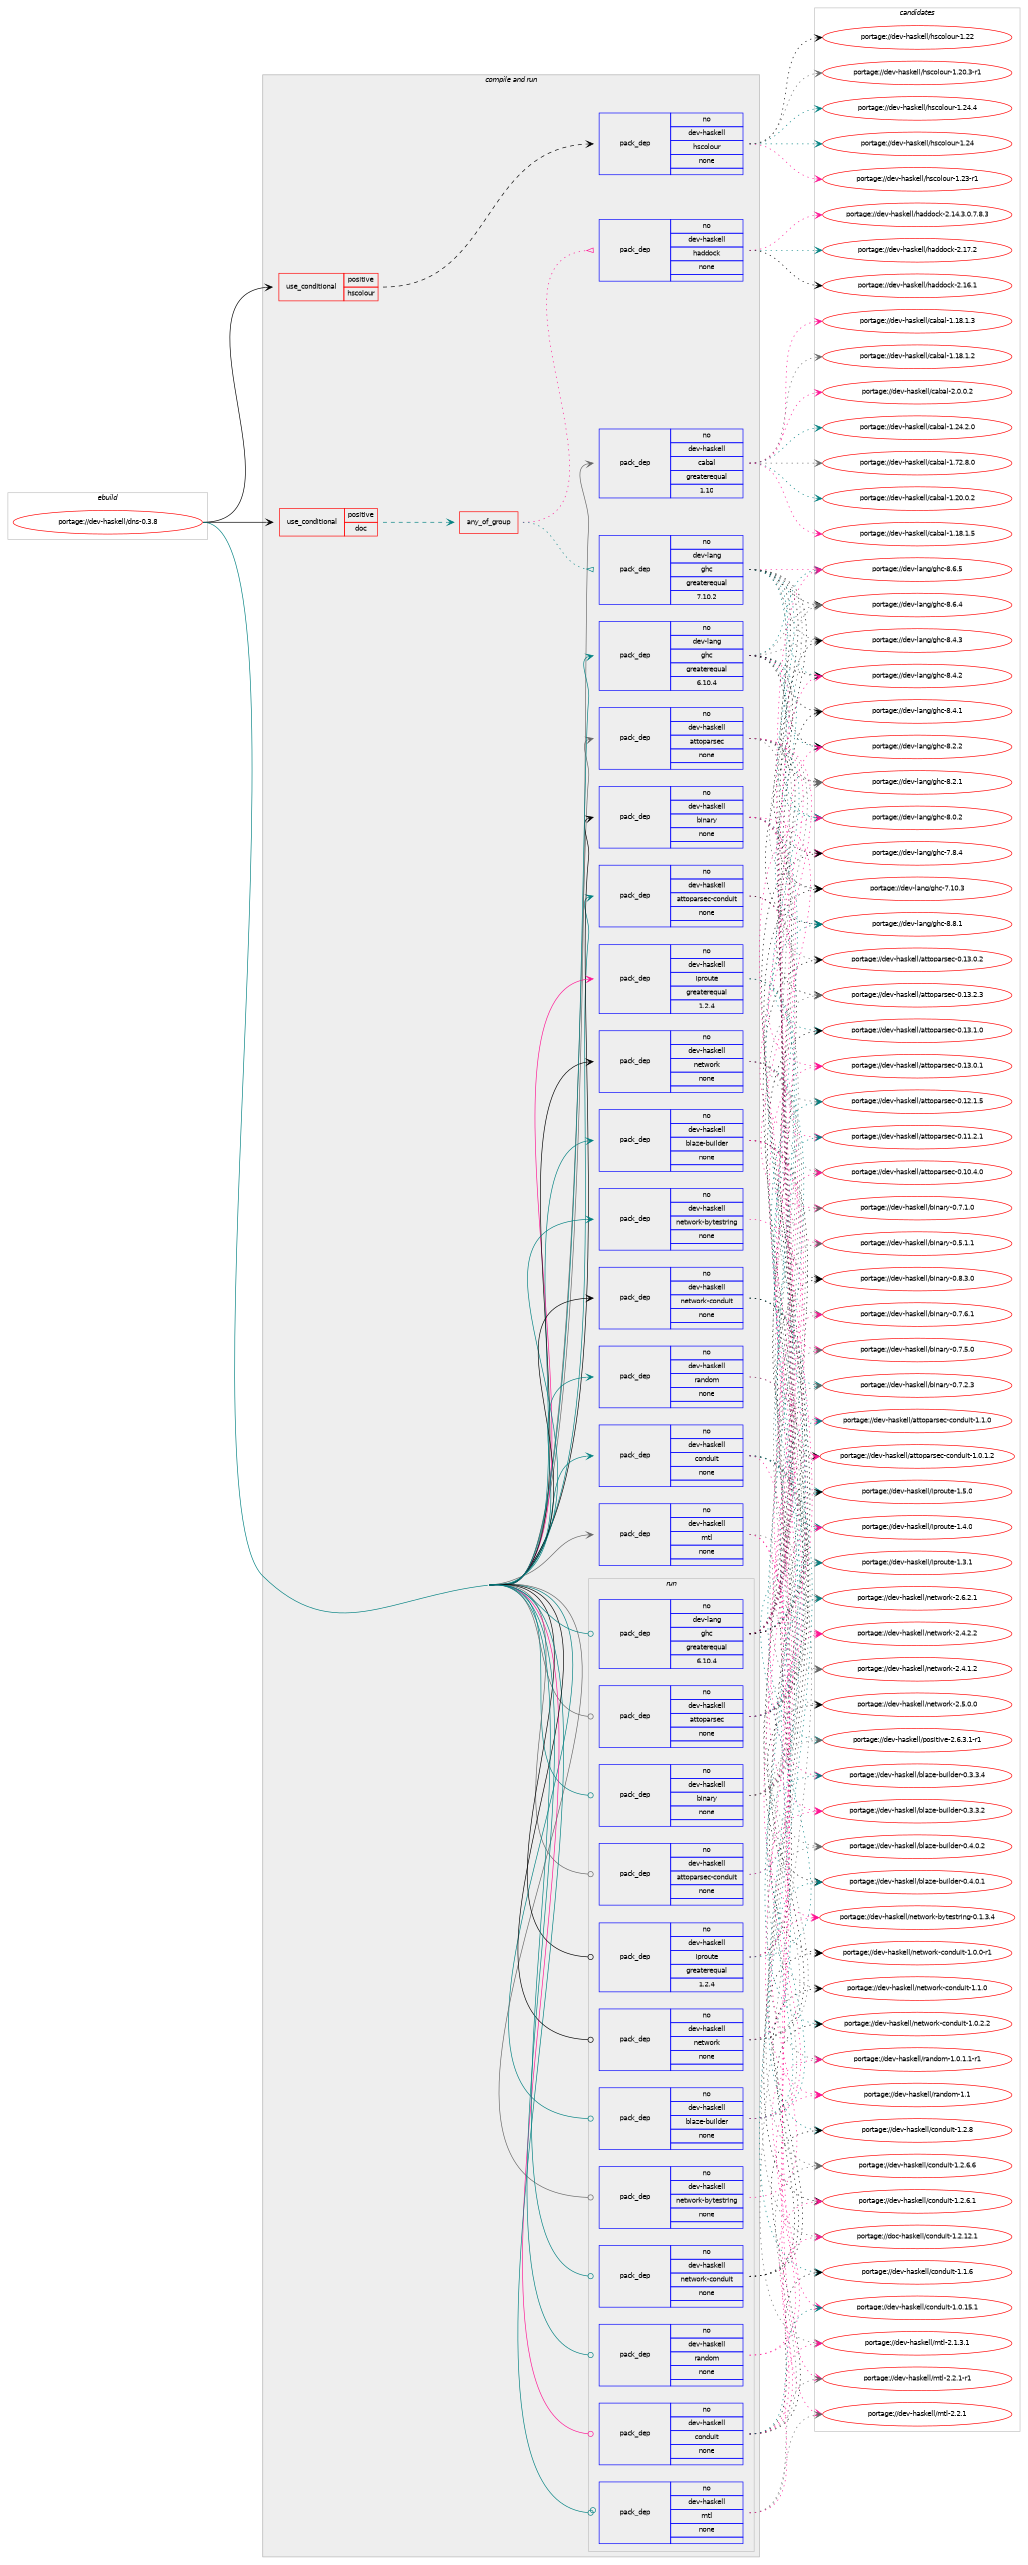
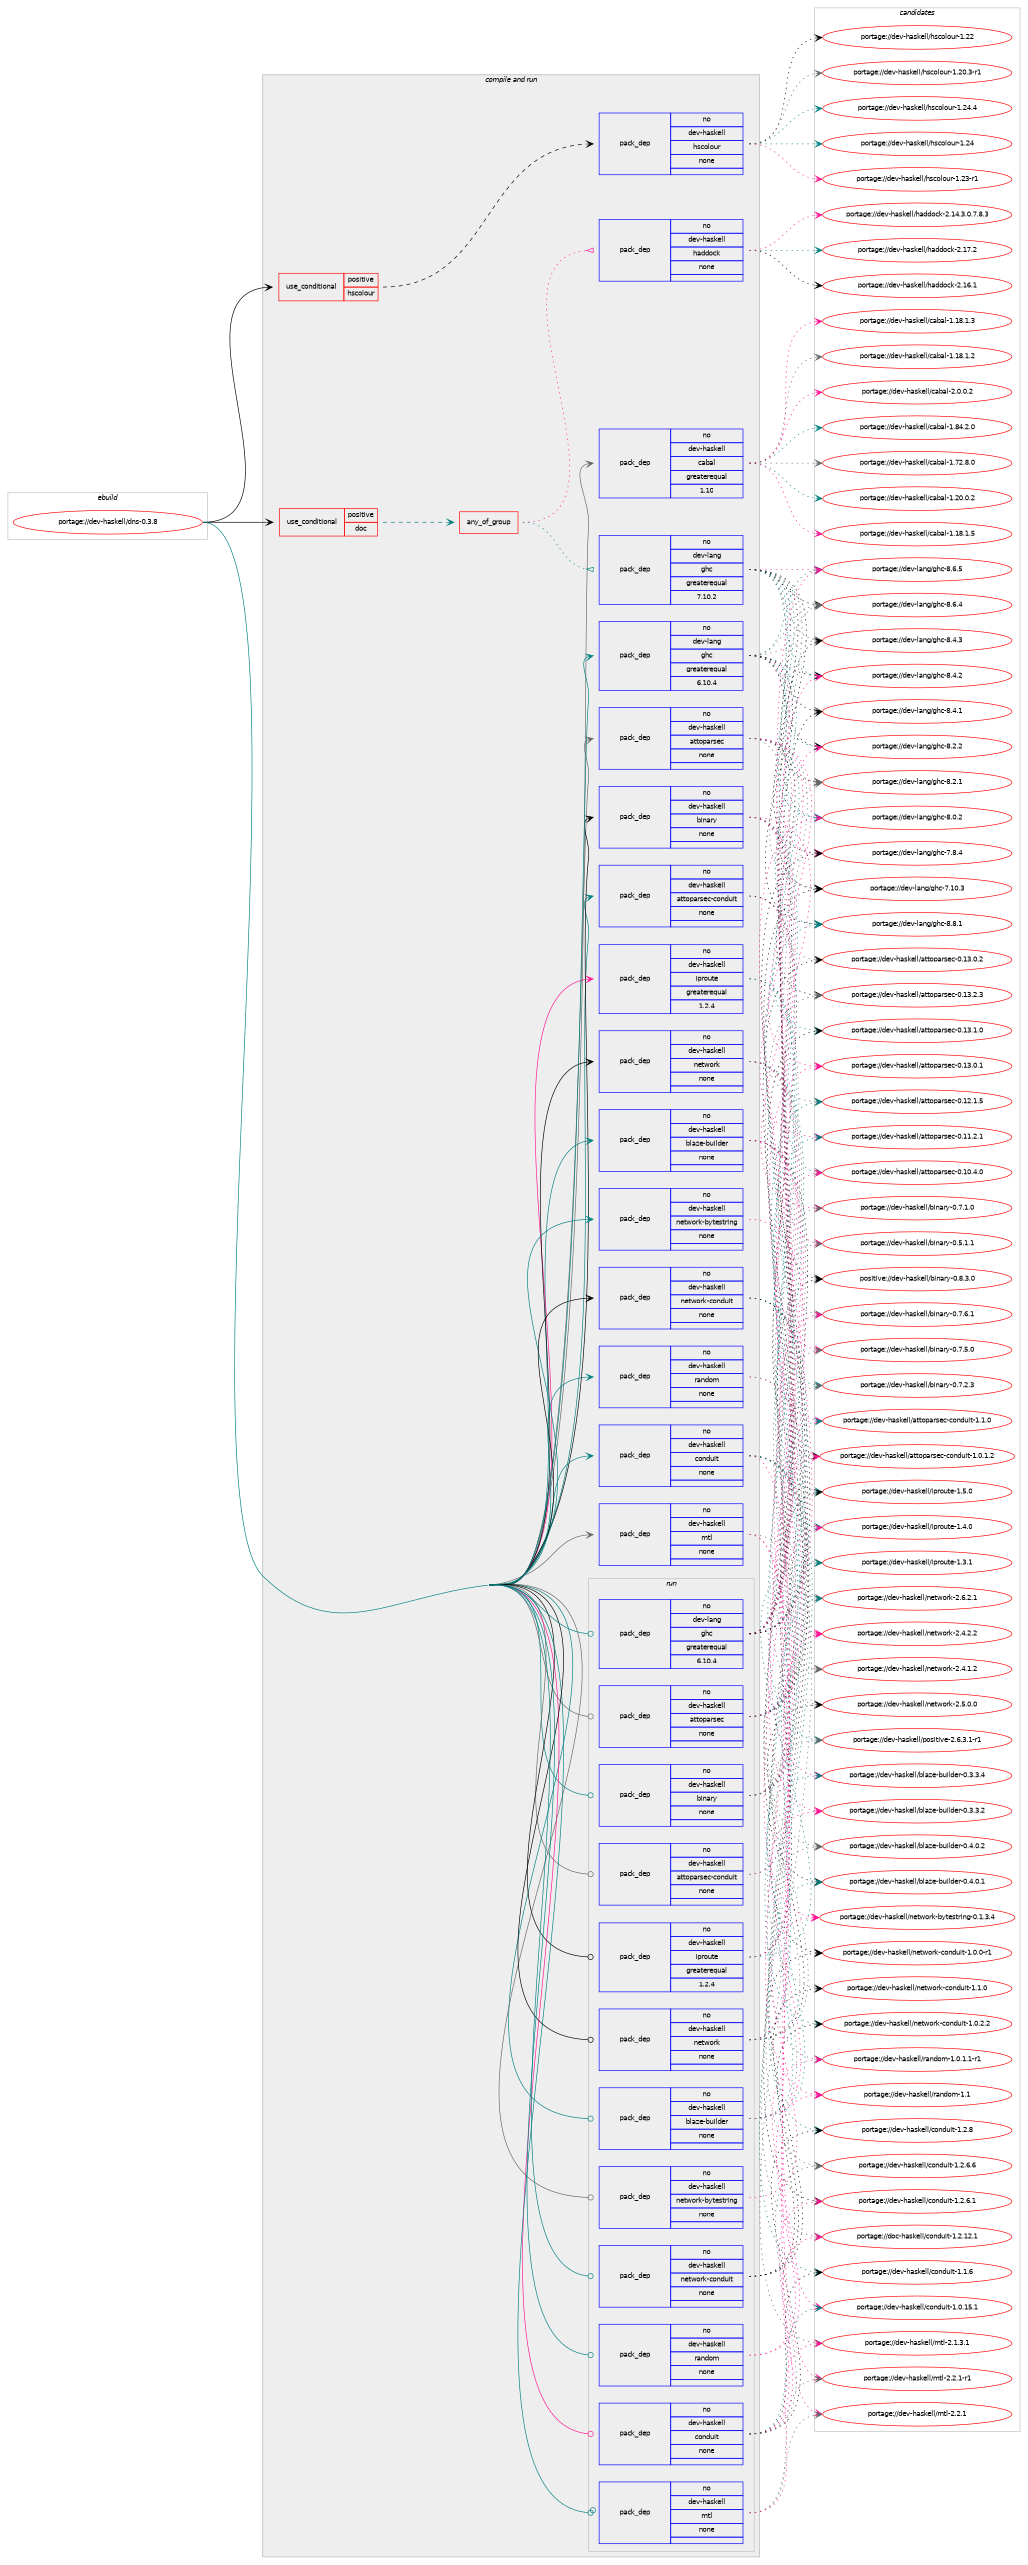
node "portage://dev-haskell/cabal-1.24.2.0": label "portage://dev-haskell/cabal-1.24.2.0" -> "portage://dev-haskell/cabal-1.84.2.0"
node "portage://dev-haskell/binary-0.8.3.0": label "portage://dev-haskell/binary-0.8.3.0" -> "positive://dev-haskell/binary-0.8.3.0"
